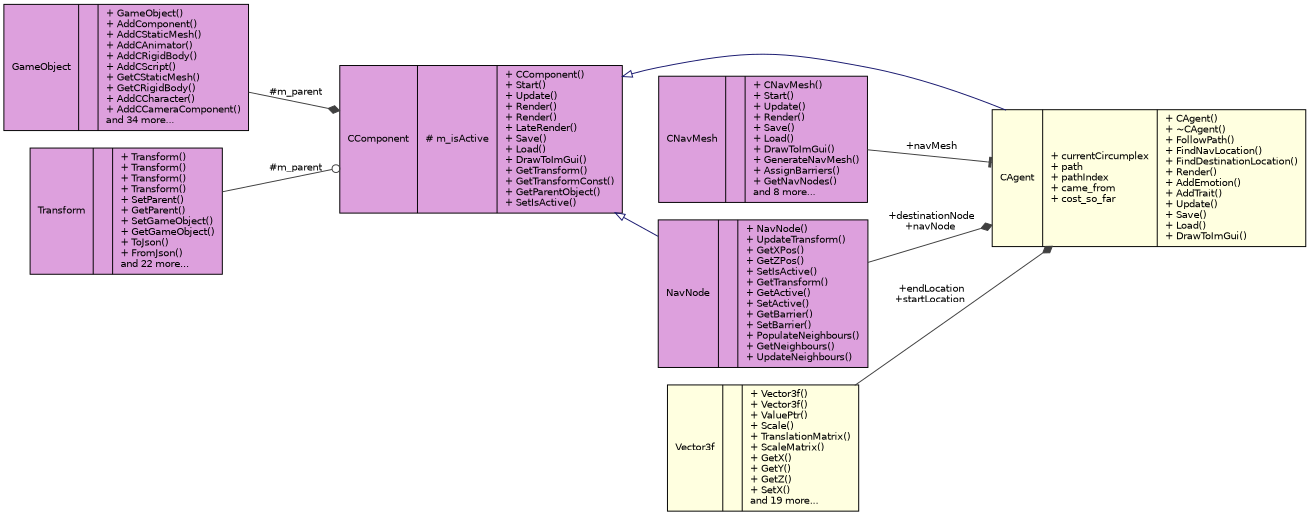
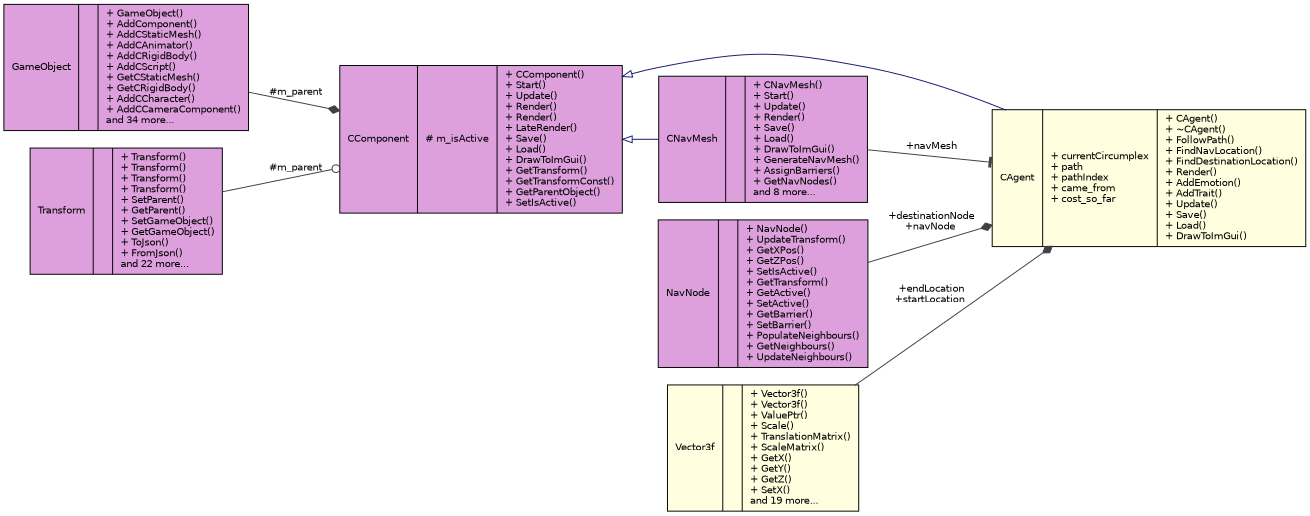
edge "NavNode" -> "CComponent": now "CNavMesh" -> "CComponent"
